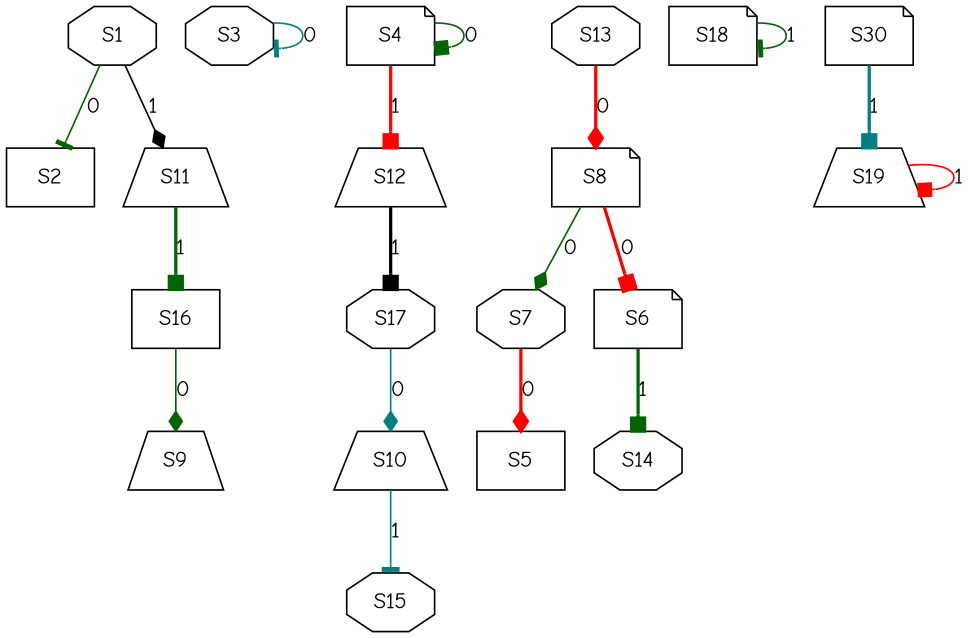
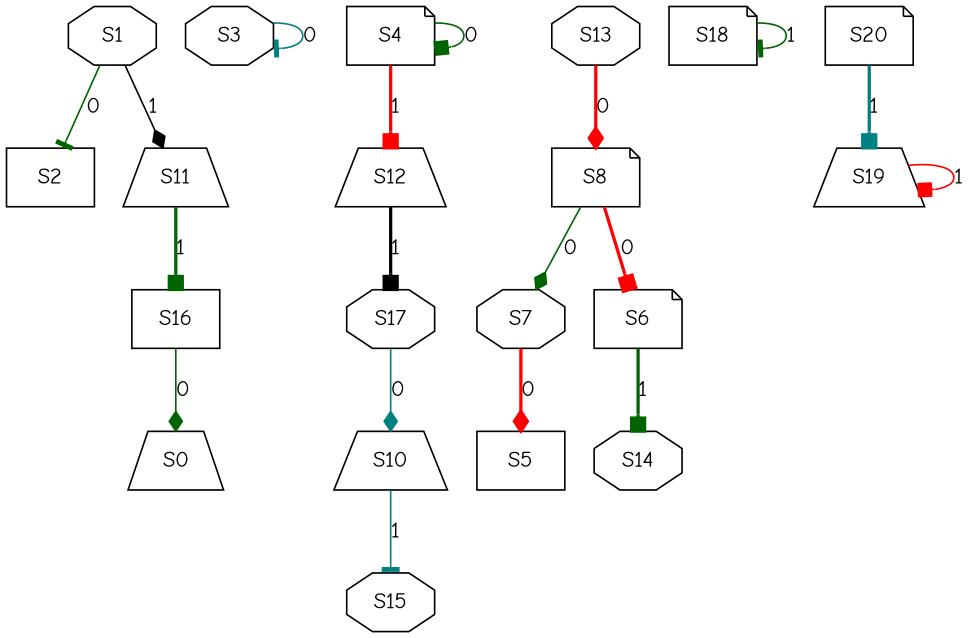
node "S30": label "S30" -> "S20"
node "S9": label "S9" -> "S0"
